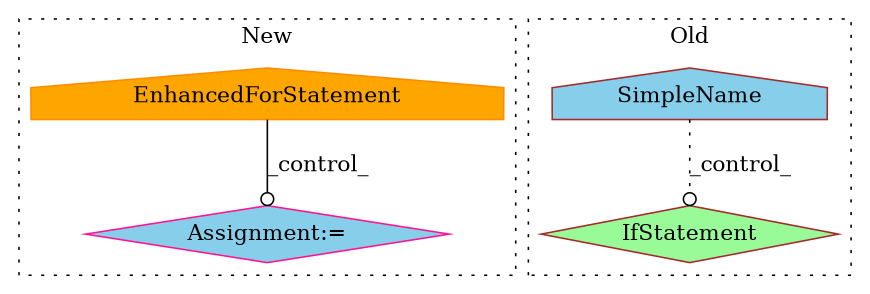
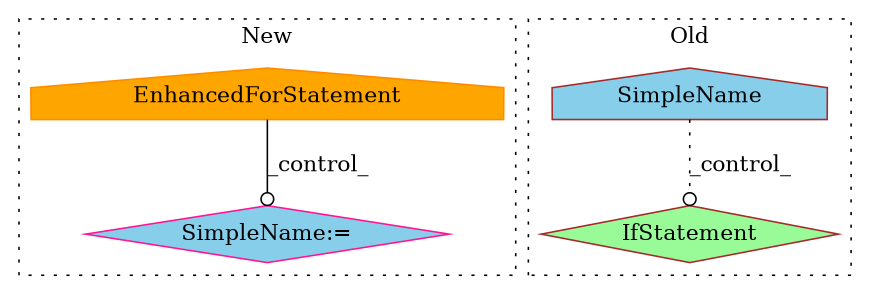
node "Assignment:=": label "Assignment:=" -> "SimpleName:="
